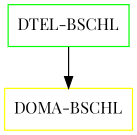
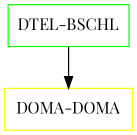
node "DOMA-BSCHL": label "DOMA-BSCHL" -> "DOMA-DOMA"
